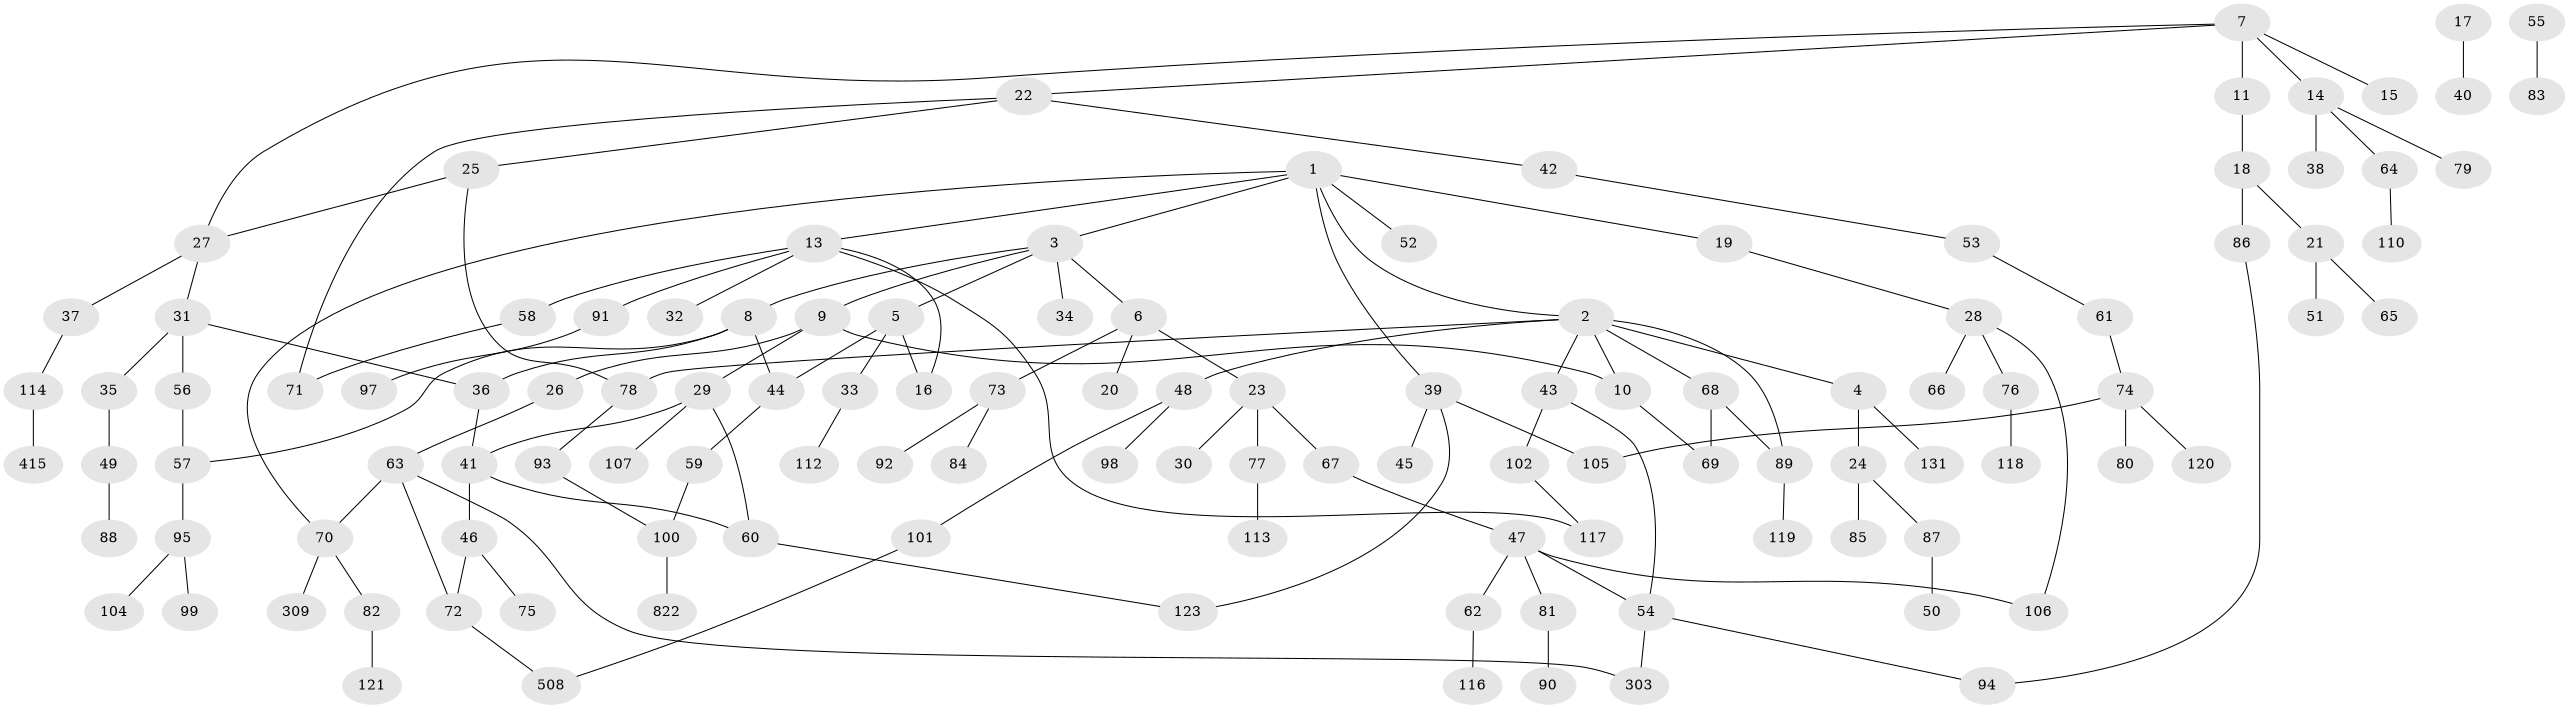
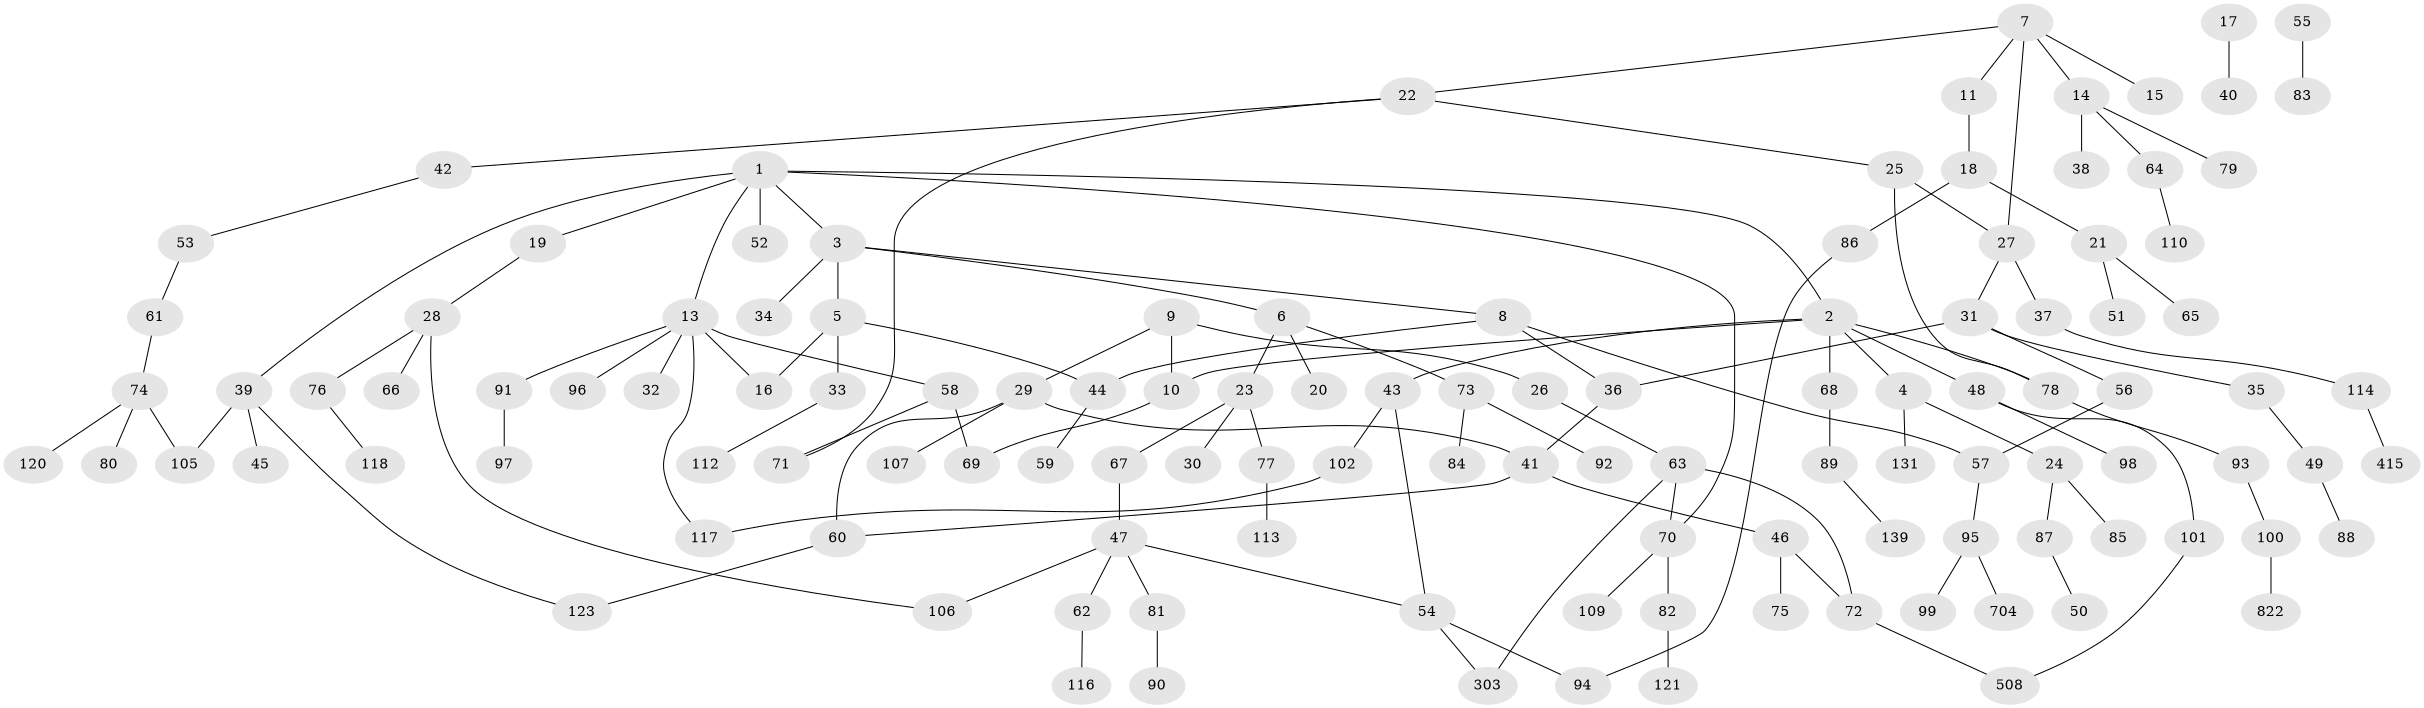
edge "3" -- "9": removed
edge "2" -- "89": removed
node "96": added
edge "68" -- "69": now "58" -- "69"
edge "59" -- "100": removed
node "119": label "119" -> "139"
node "104": label "104" -> "704"
node "309": label "309" -> "109"
